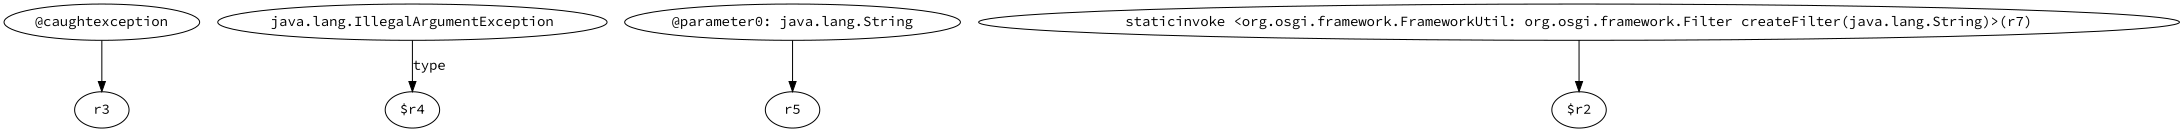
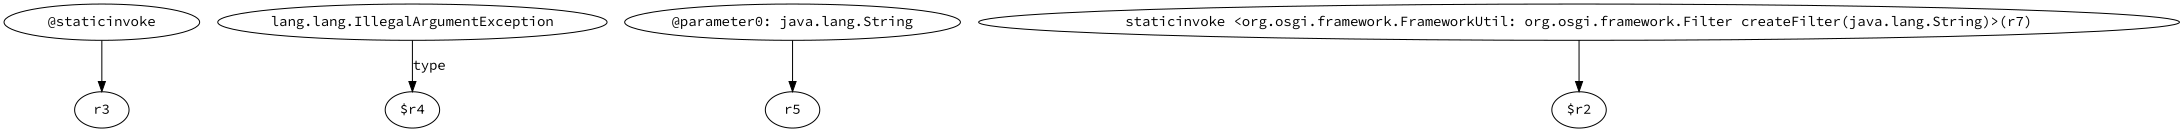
node "@caughtexception": label "@caughtexception" -> "@staticinvoke"
node "java.lang.IllegalArgumentException": label "java.lang.IllegalArgumentException" -> "lang.lang.IllegalArgumentException"
